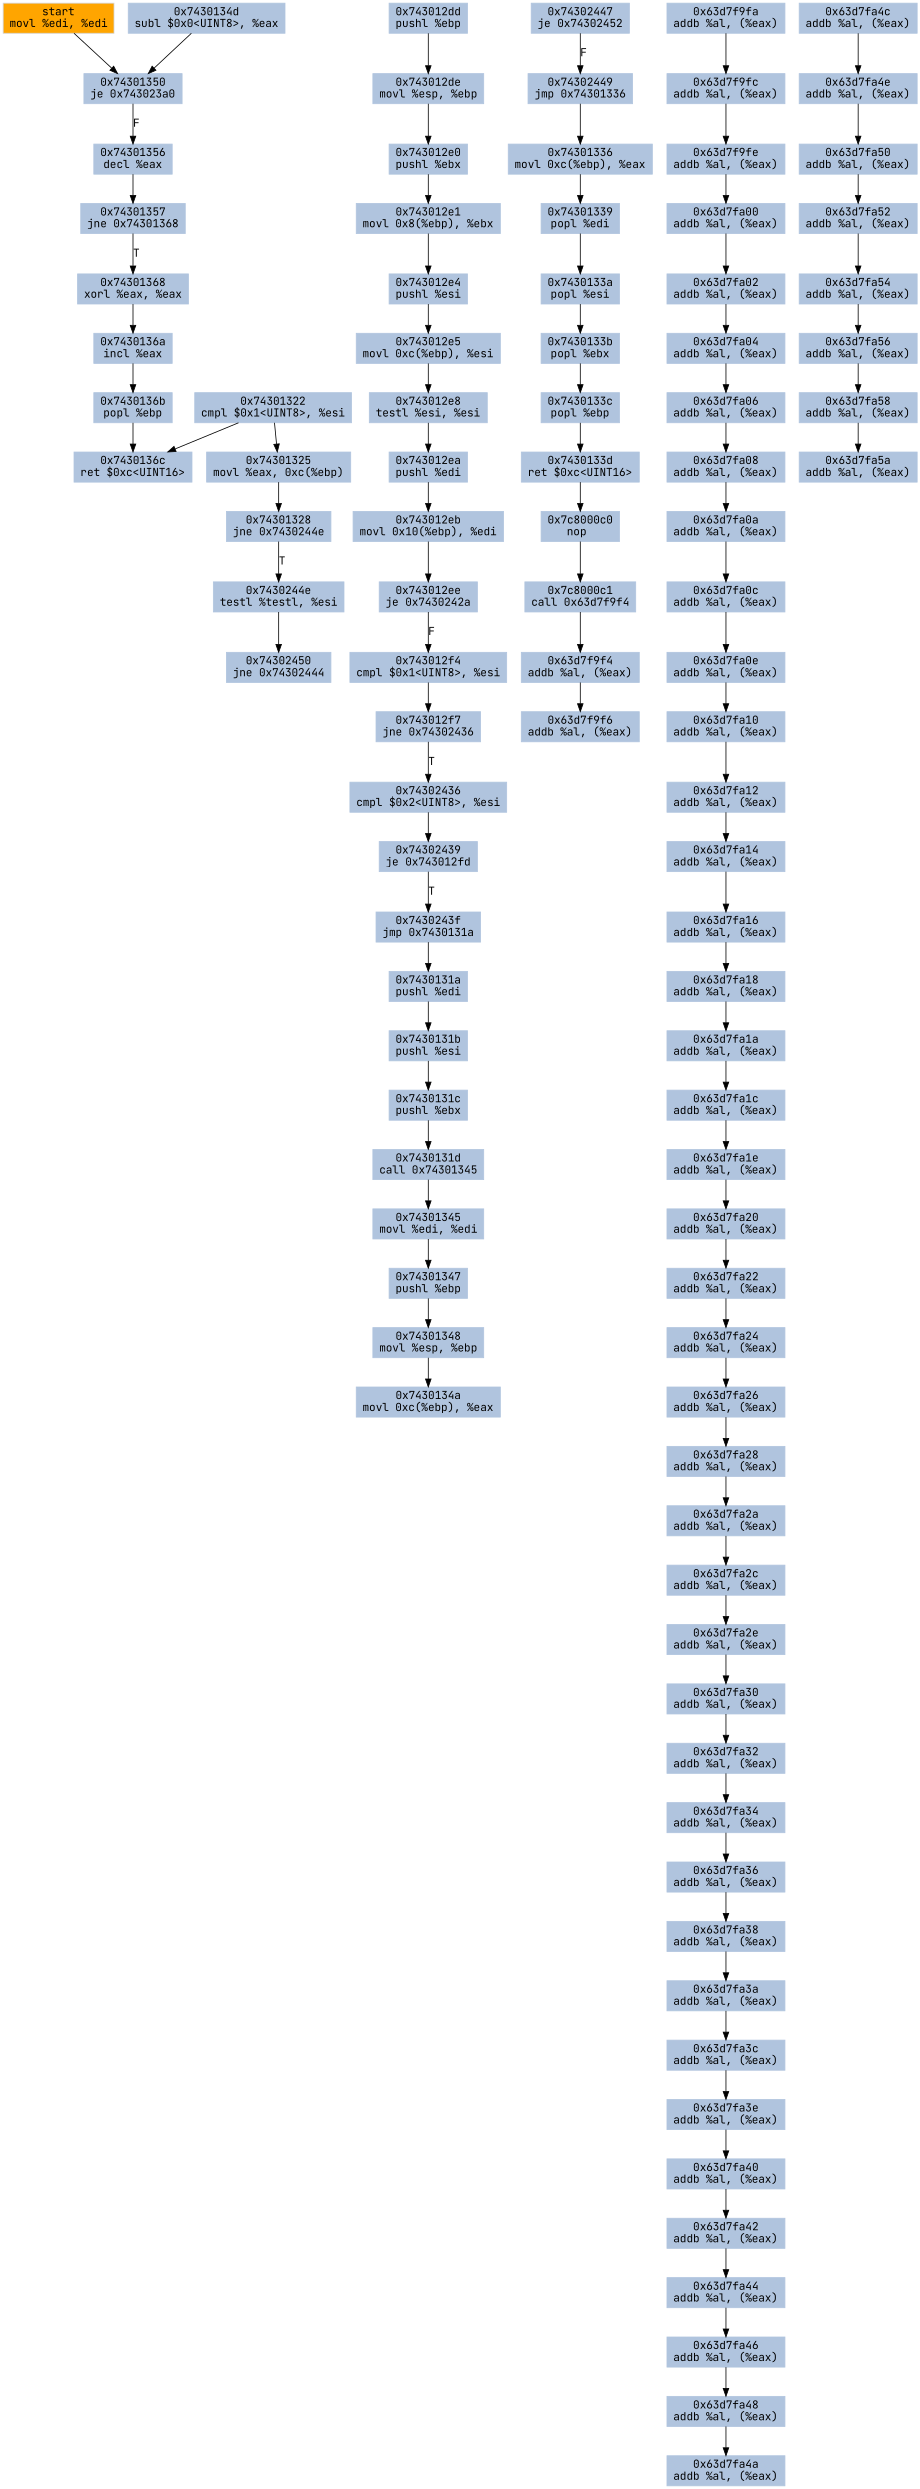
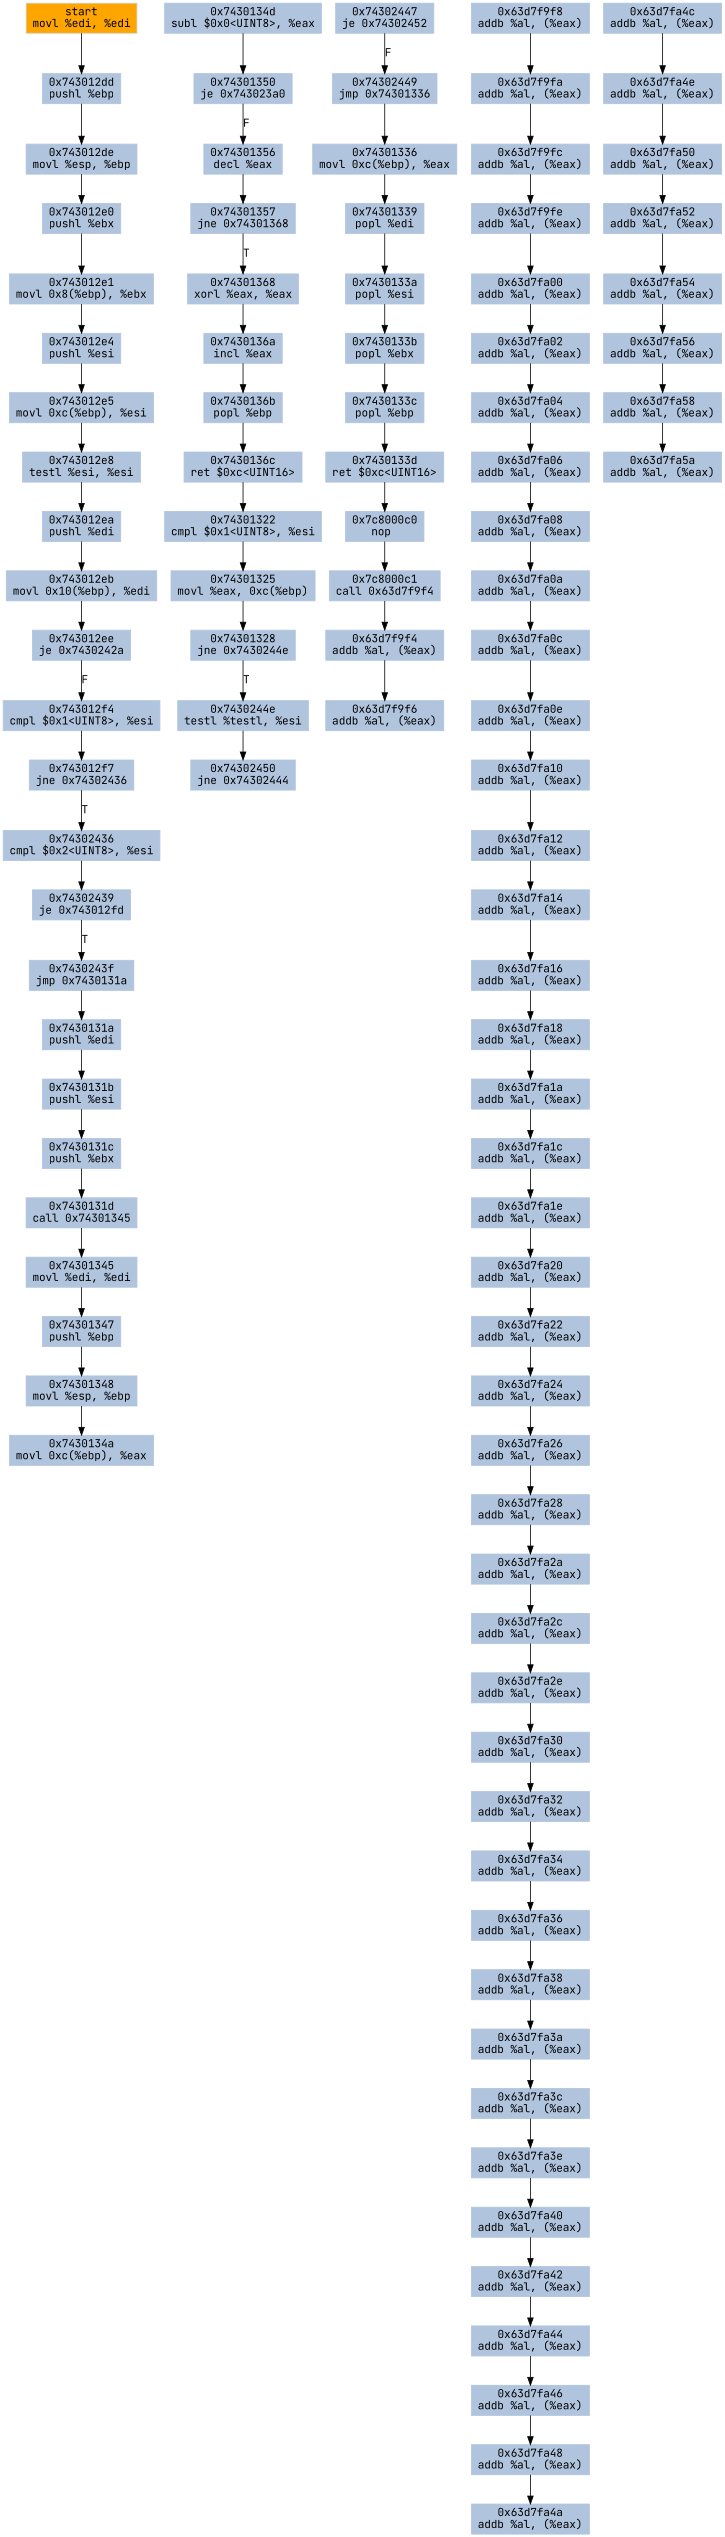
node "0x63d7f9f8 addb %al, (%eax)": added
edge "start movl %edi, %edi" -> "0x74301350 je 0x743023a0": now "start movl %edi, %edi" -> "0x743012dd pushl %ebp"
edge "0x74301322 cmpl $0x1<UINT8>, %esi" -> "0x7430136c ret $0xc<UINT16>": reversed
